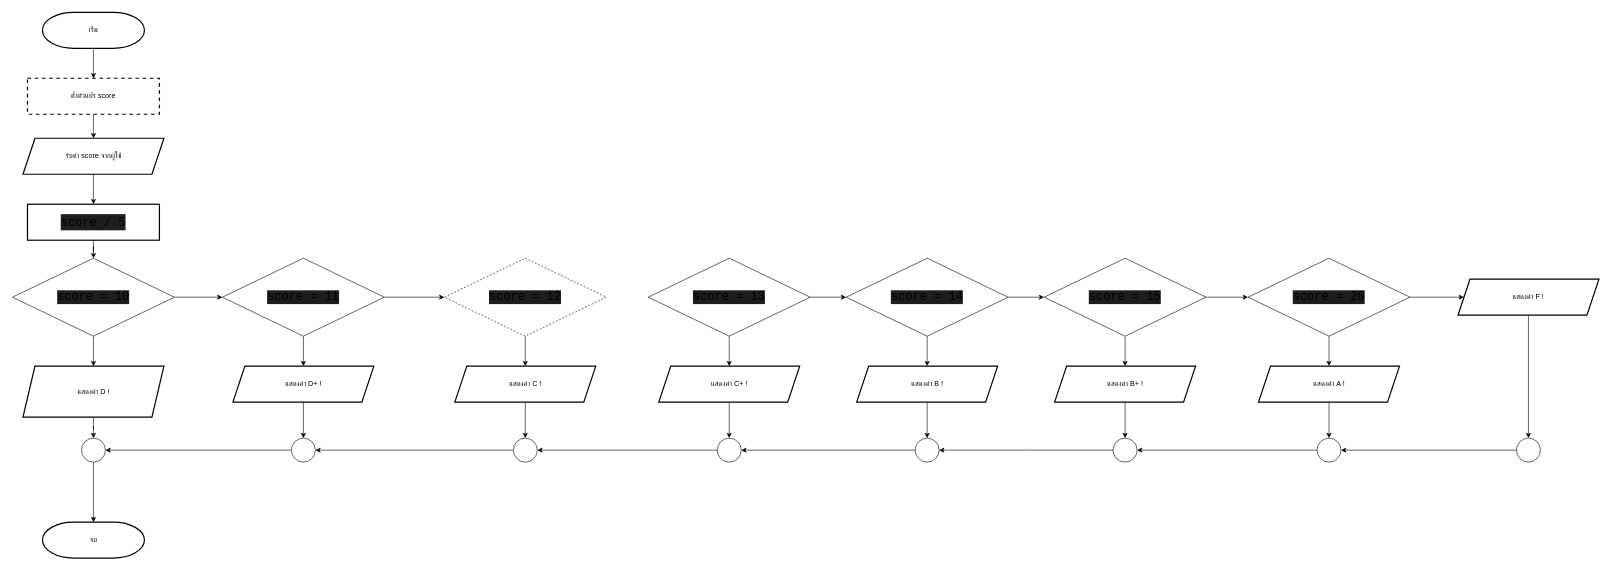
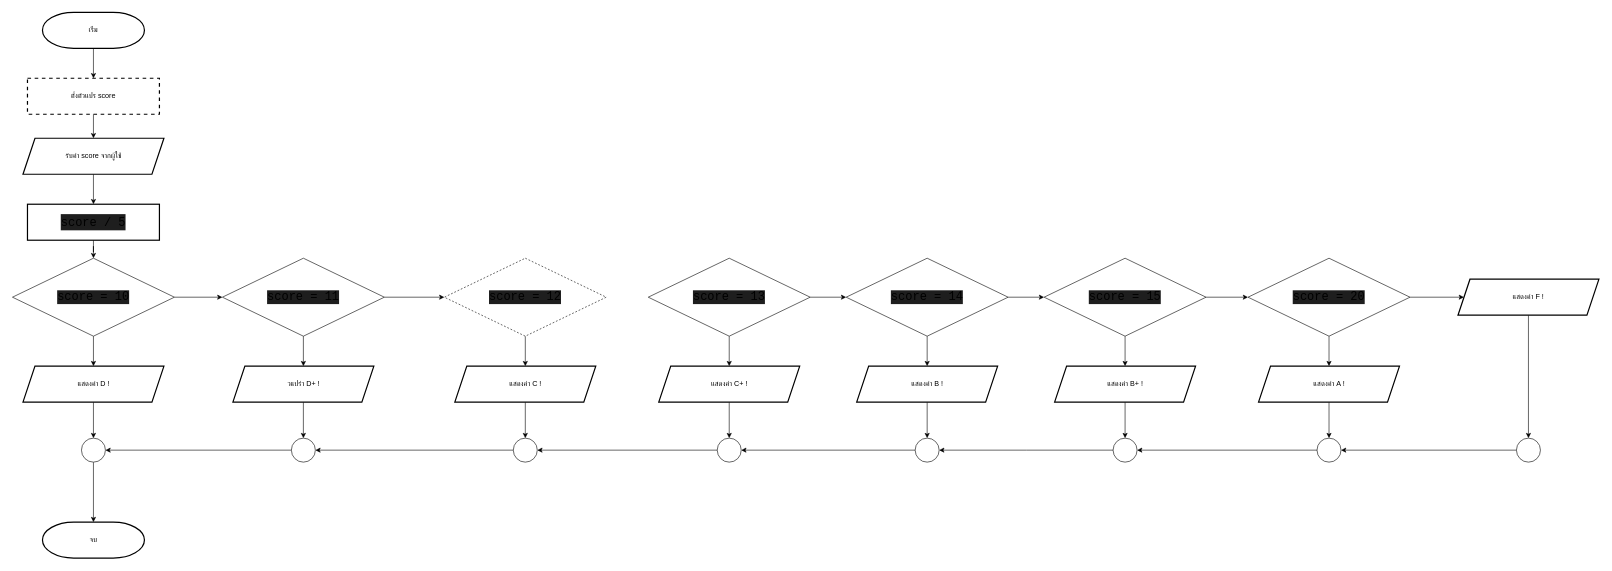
node "แสดงค่า D+ !": label "แสดงค่า D+ !" -> "วแปร่า D+ !"
node "แสดงค่า D !": size 141x51 -> 141x36
